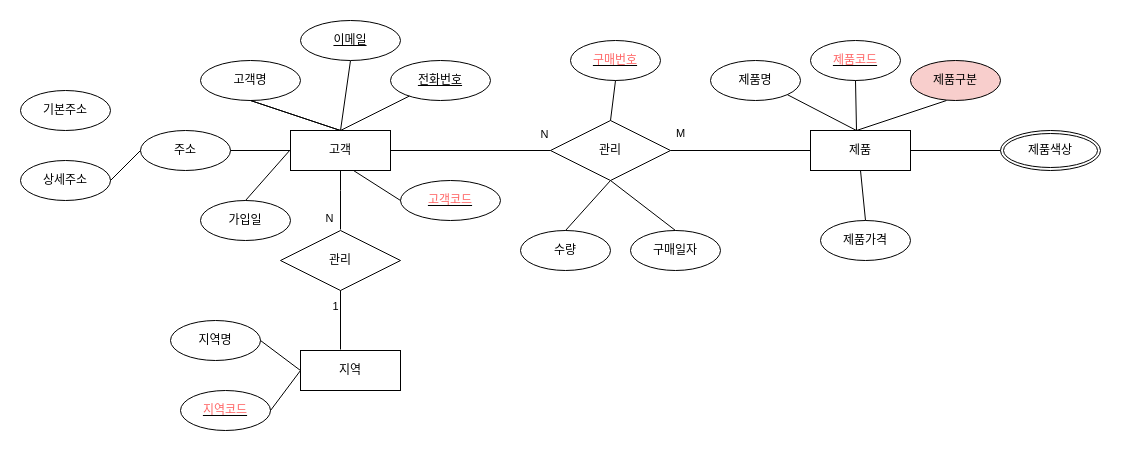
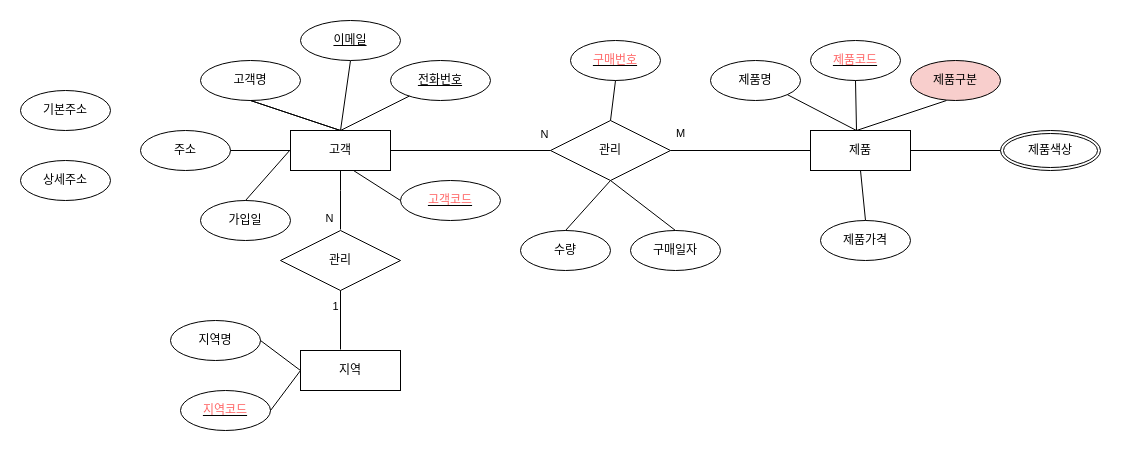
edge "주소" -- "상세주소": removed
